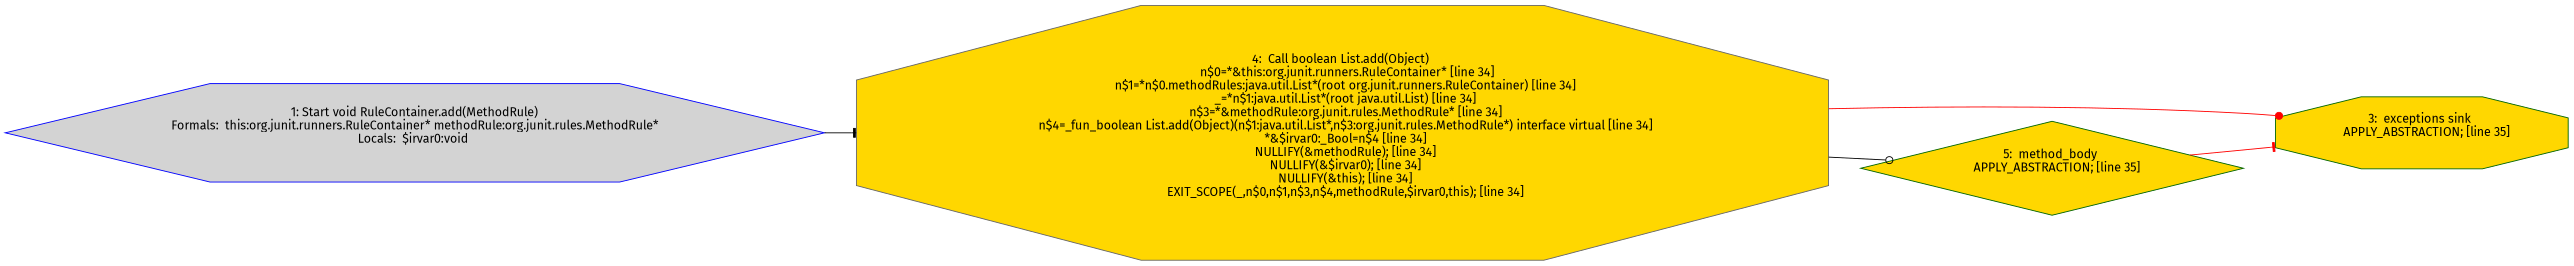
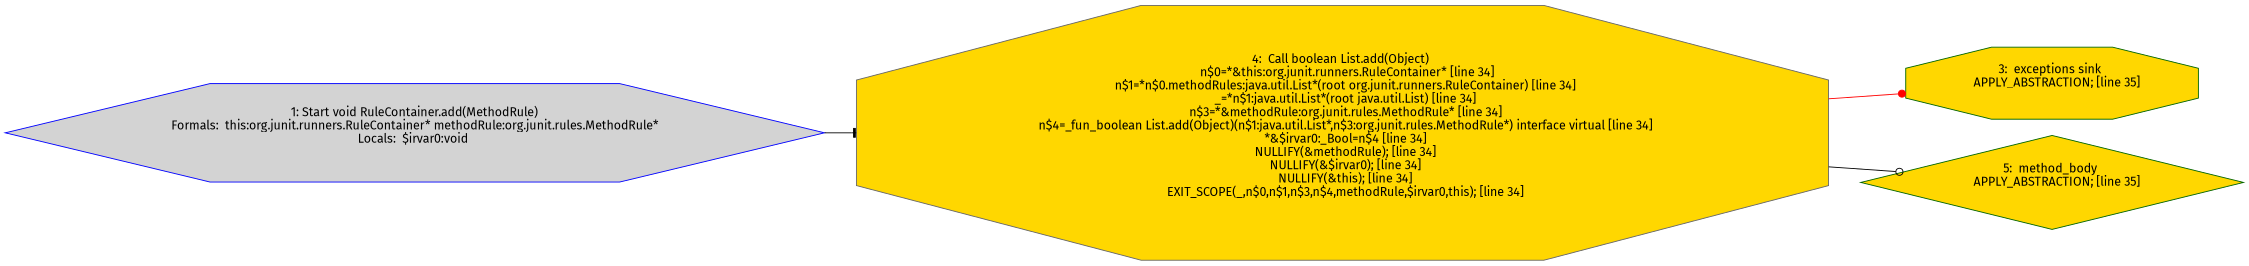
edge "5:  method_body APPLY_ABSTRACTION; [line 35]" -> "3:  exceptions sink APPLY_ABSTRACTION; [line 35]": removed
